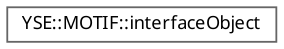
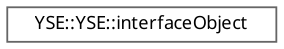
node "YSE::MOTIF::interfaceObject": label "YSE::MOTIF::interfaceObject" -> "YSE::YSE::interfaceObject"
